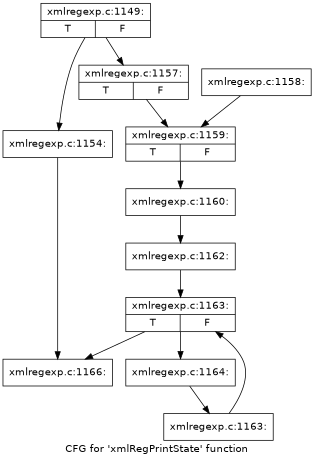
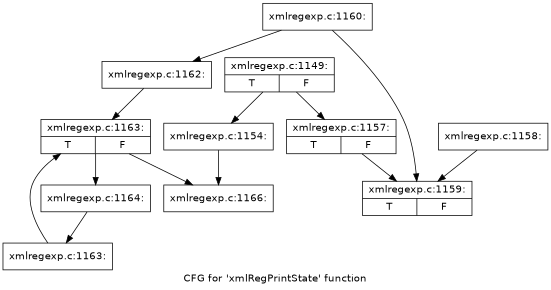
edge "xmlregexp.c:1159:" -> "xmlregexp.c:1160:": reversed
